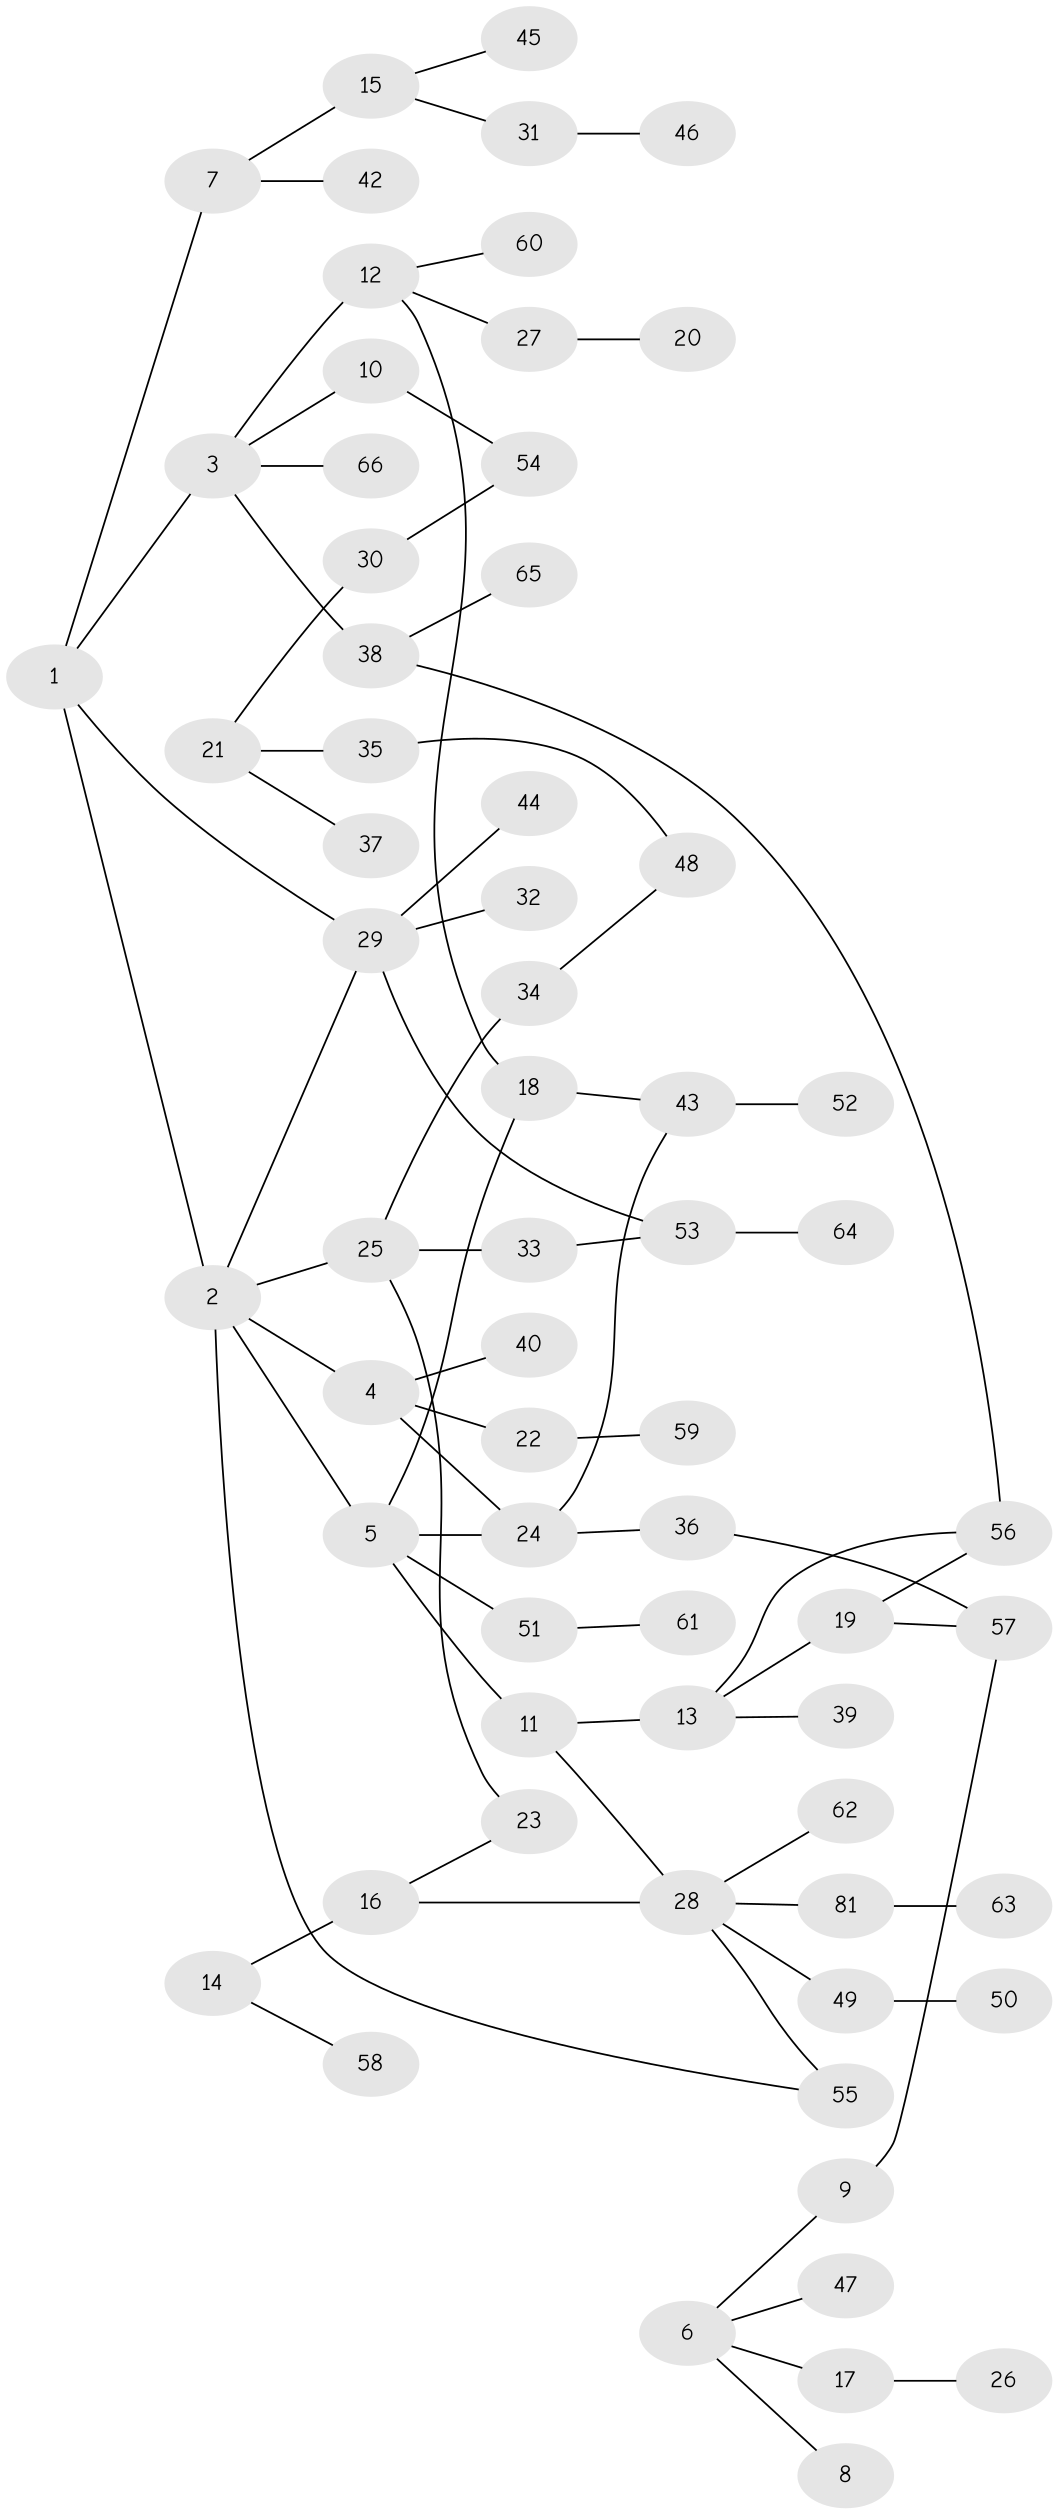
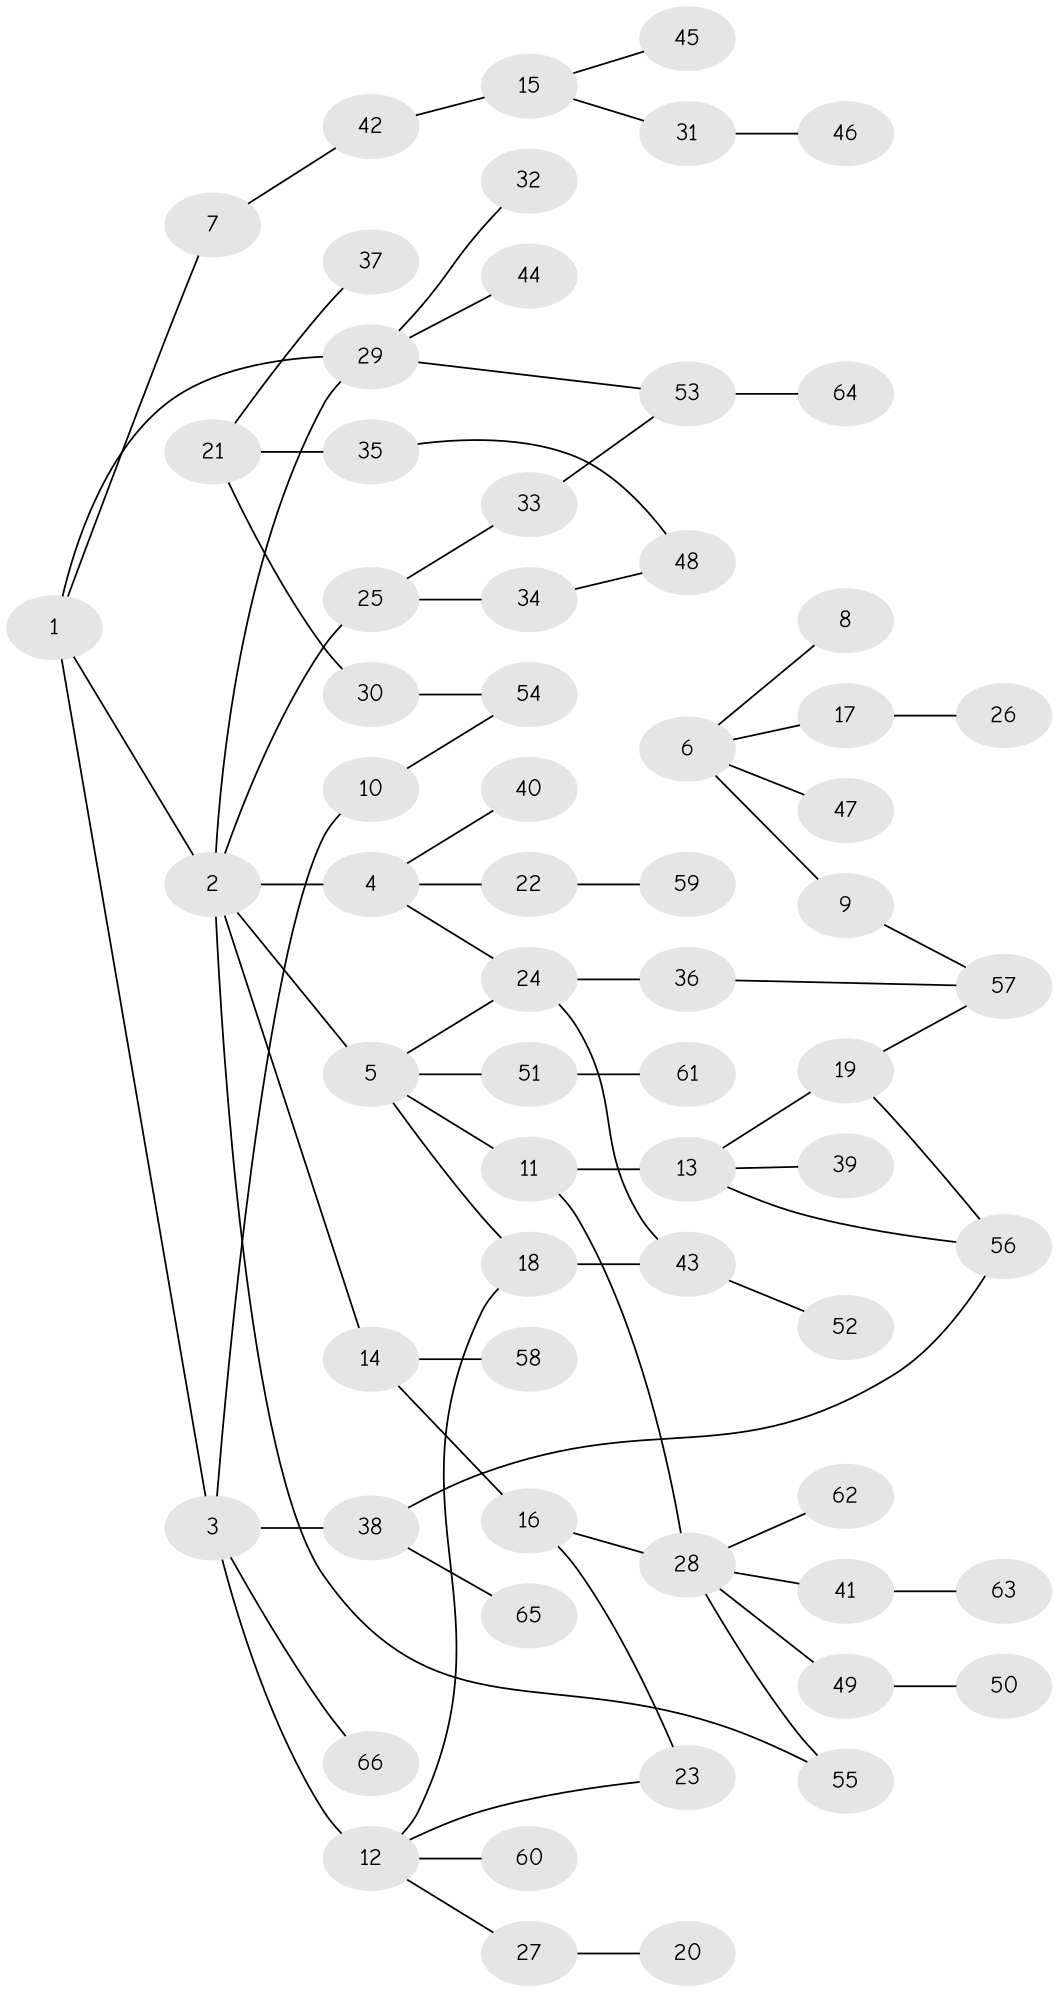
edge "15" -- "7": now "15" -- "42"
edge "2" -- "14": added
edge "25" -- "23": now "12" -- "23"
node "81": label "81" -> "41"
